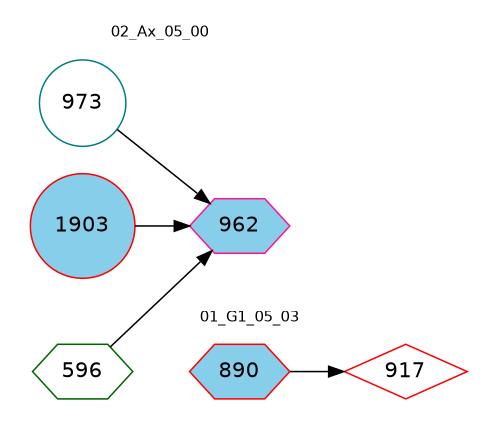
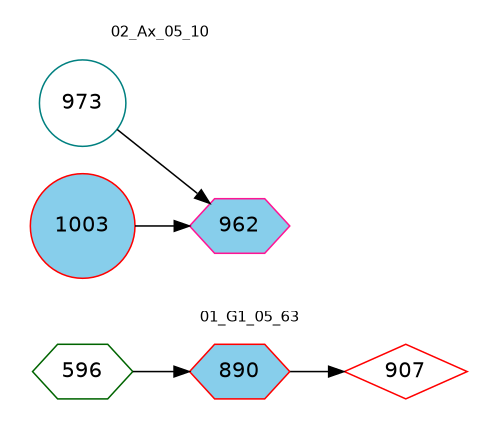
cluster "02_Ax_05_00": label "02_Ax_05_00" -> "02_Ax_05_10"
node "1903": label "1903" -> "1003"
edge "596" -> "962": now "596" -> "890"
cluster "01_G1_05_03": label "01_G1_05_03" -> "01_G1_05_63"
node "917": label "917" -> "907"
